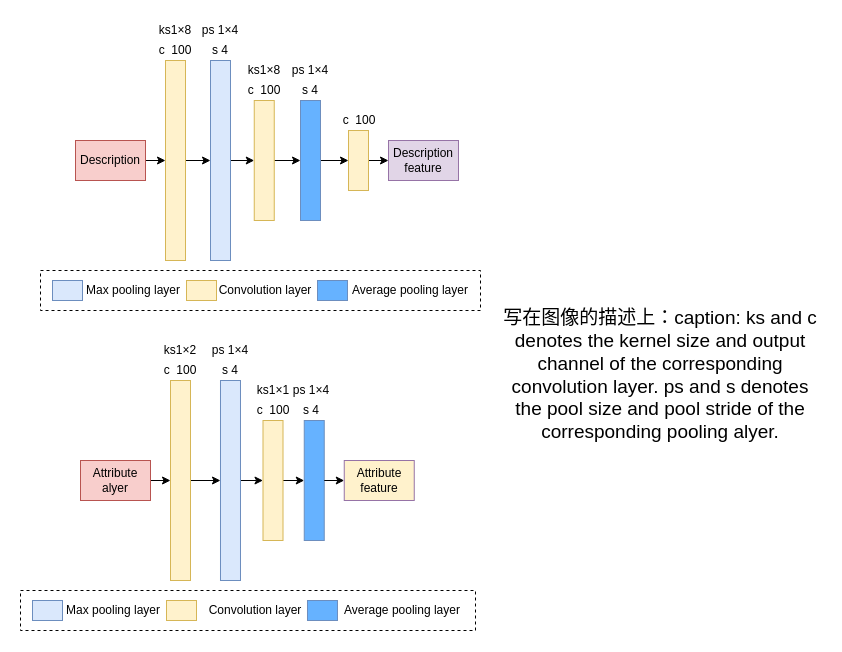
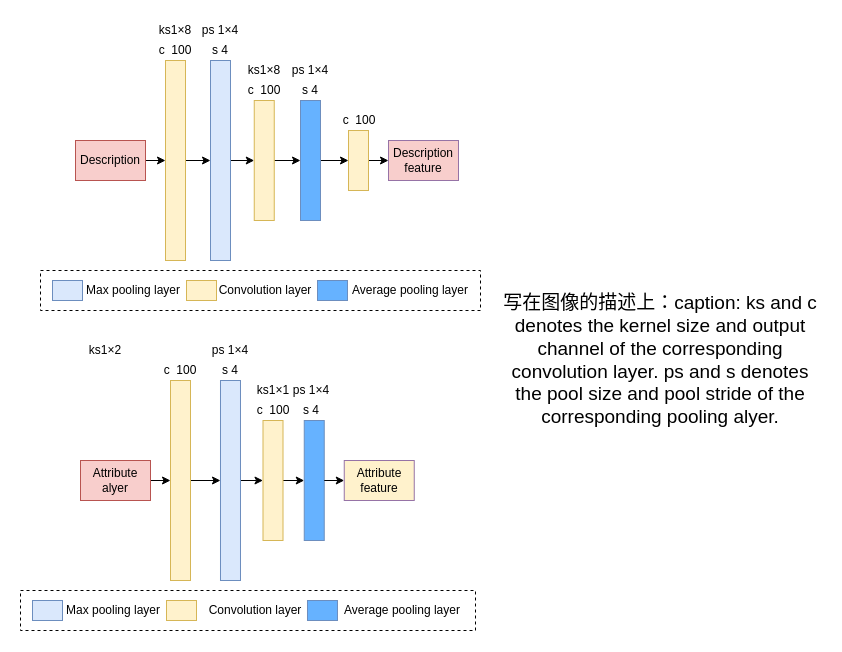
node "Description feature": fillcolor #e1d5e7 -> #f8cecc
node "ks1×2": moved (181, 351) -> (106, 351)
node "写在图像的描述上：caption: ks and c denotes the kernel size and output channel of the corresponding convolution layer. ps and s denotes the pool size and pool stride of the corresponding pooling alyer.": moved (661, 376) -> (661, 361)
